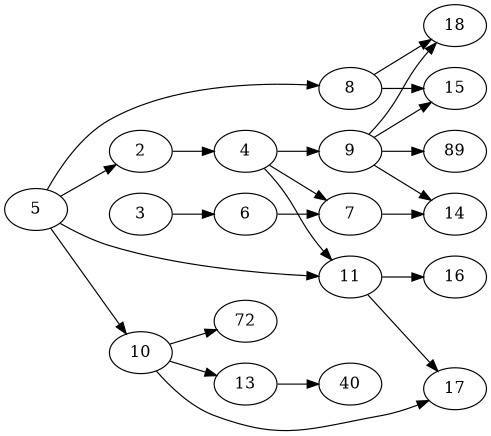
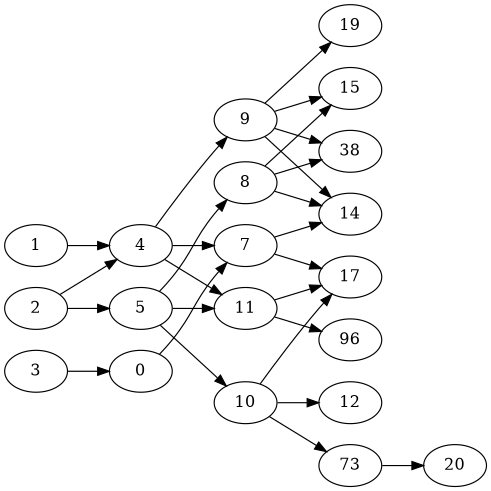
node "18": label "18" -> "38"
node "89": label "89" -> "19"
edge "5" -> "2": reversed
edge "8" -> "14": added
node "6": label "6" -> "0"
node "1": added
edge "7" -> "17": added
node "16": label "16" -> "96"
node "72": label "72" -> "12"
node "13": label "13" -> "73"
node "40": label "40" -> "20"
